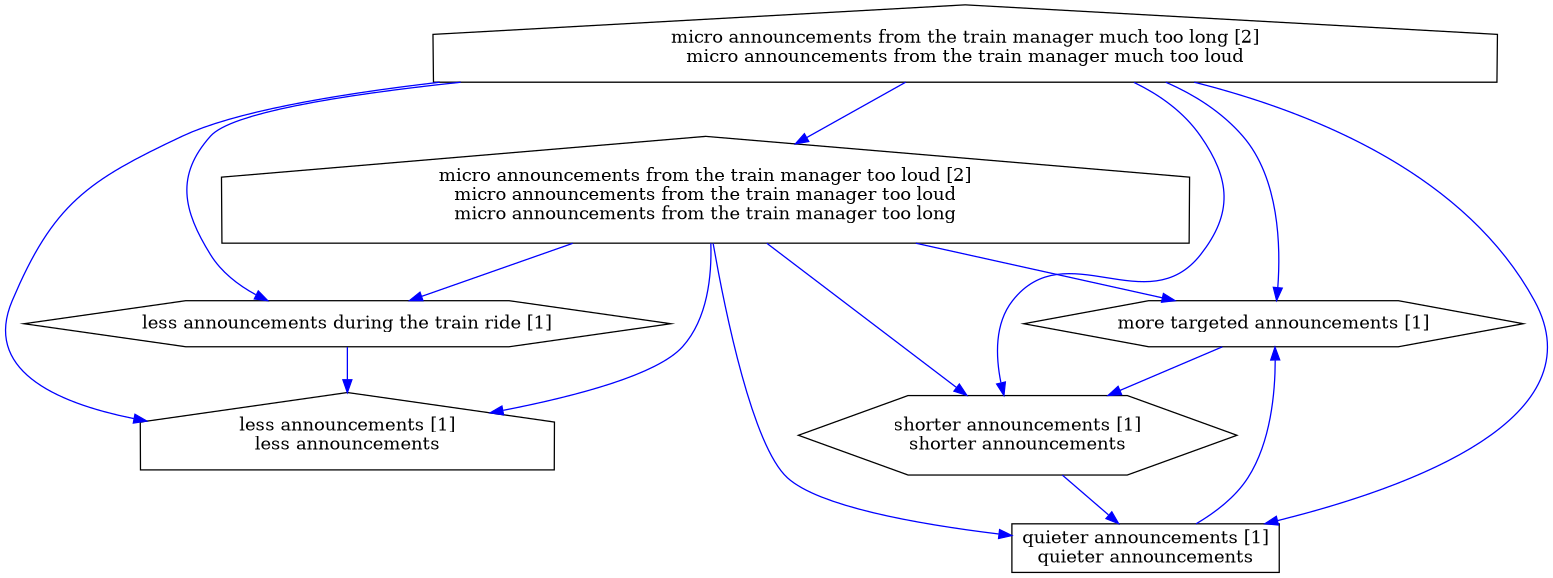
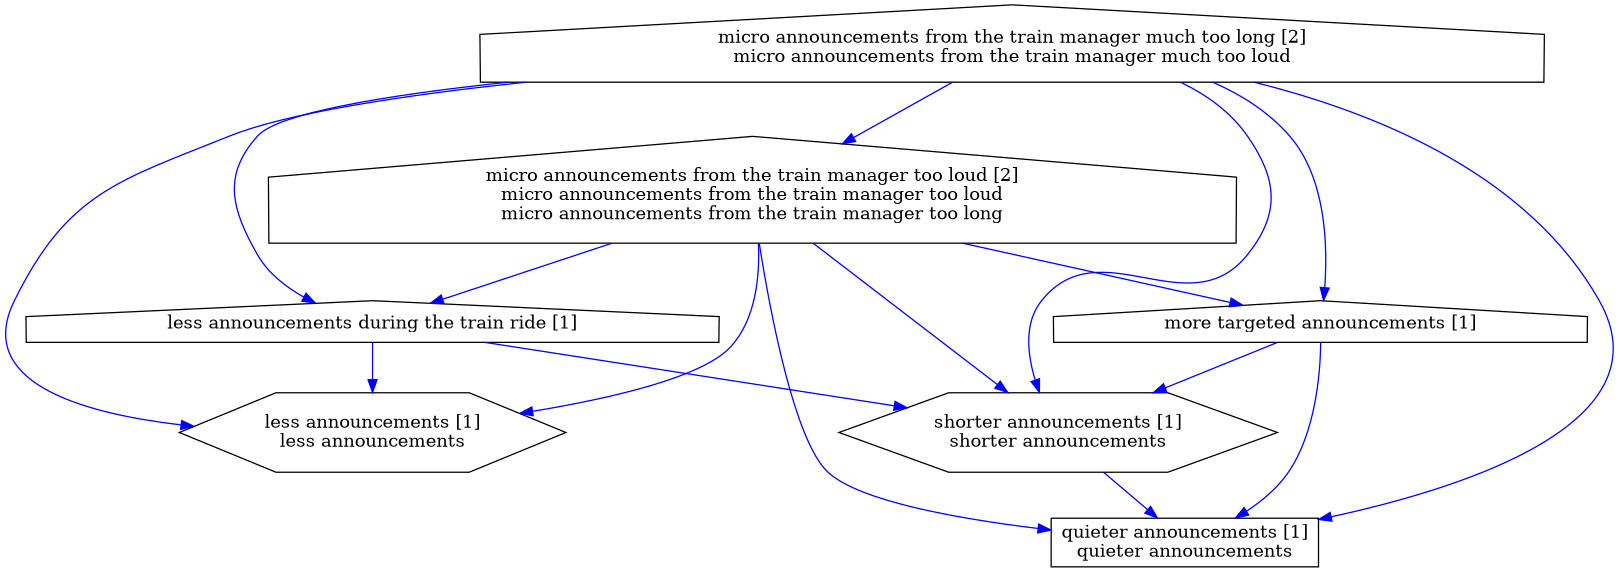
node "less announcements during the train ride [1]": shape hexagon -> house
node "more targeted announcements [1]": shape hexagon -> house
edge "less announcements during the train ride [1]" -> "shorter announcements [1] shorter announcements": added
node "less announcements [1] less announcements": shape house -> hexagon
edge "quieter announcements [1] quieter announcements" -> "more targeted announcements [1]": reversed
